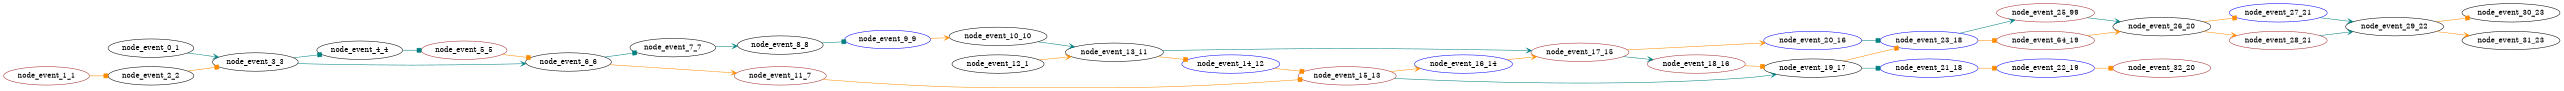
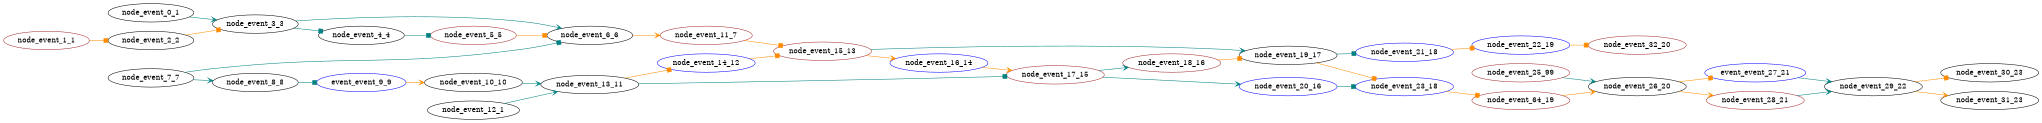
node "node_event_27_21": label "node_event_27_21" -> "event_event_27_21"
edge "node_event_23_18" -> "node_event_25_99": removed
node "node_event_9_9": label "node_event_9_9" -> "event_event_9_9"
edge "node_event_17_15" -> "node_event_20_16": color darkorange -> teal
edge "node_event_13_11" -> "node_event_17_15": arrowhead vee -> box
edge "node_event_6_6" -> "node_event_7_7": reversed
edge "node_event_12_1" -> "node_event_13_11": color darkorange -> teal
